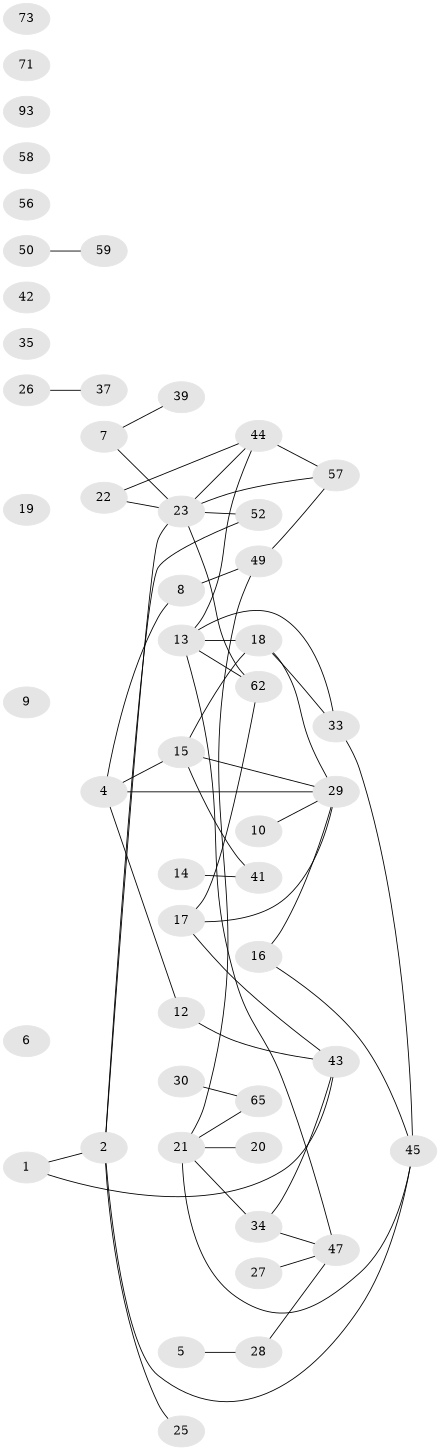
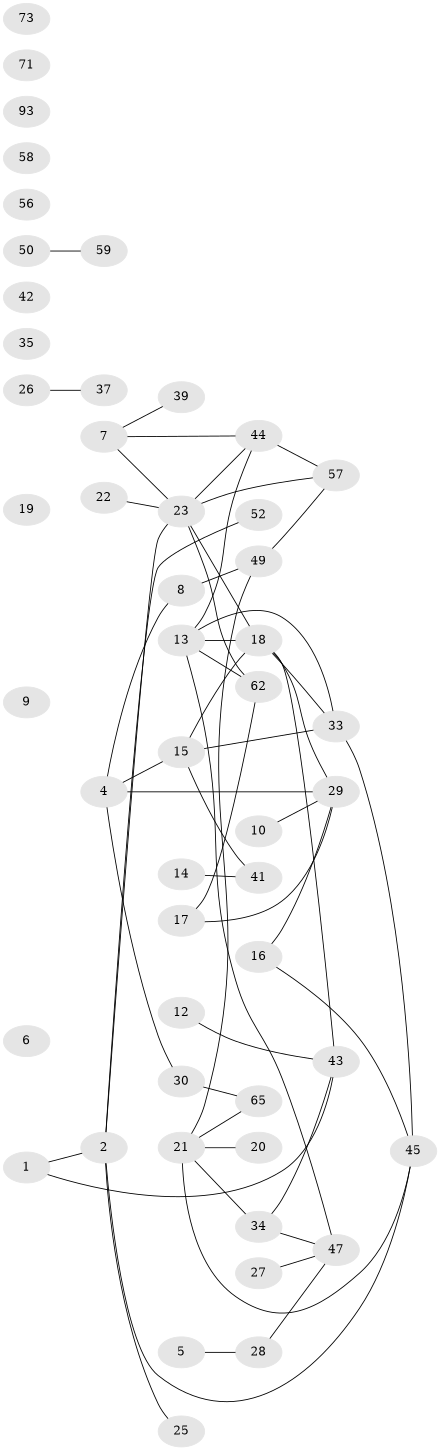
edge "44" -- "22": now "44" -- "7"
edge "23" -- "52": now "23" -- "18"
edge "15" -- "29": now "15" -- "33"
edge "4" -- "12": now "4" -- "30"
edge "17" -- "43": now "18" -- "43"
